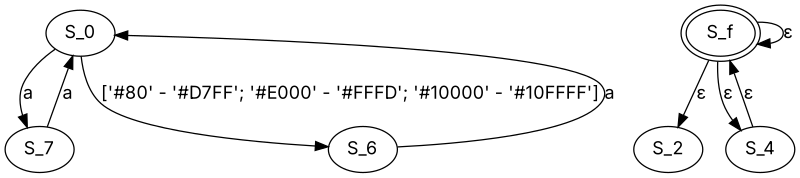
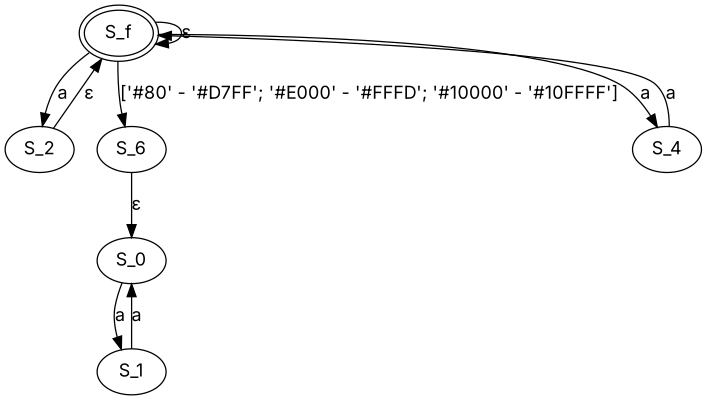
edge "S_6" -> "S_0": label "a" -> "ε"
edge "S_f" -> "S_2": label "ε" -> "a"
edge "S_f" -> "S_4": label "ε" -> "a"
edge "S_4" -> "S_f": label "ε" -> "a"
edge "S_2" -> "S_f": added, label "ε"
edge "S_0" -> "S_6": now "S_f" -> "S_6"
node "S_7": label "S_7" -> "S_1"
